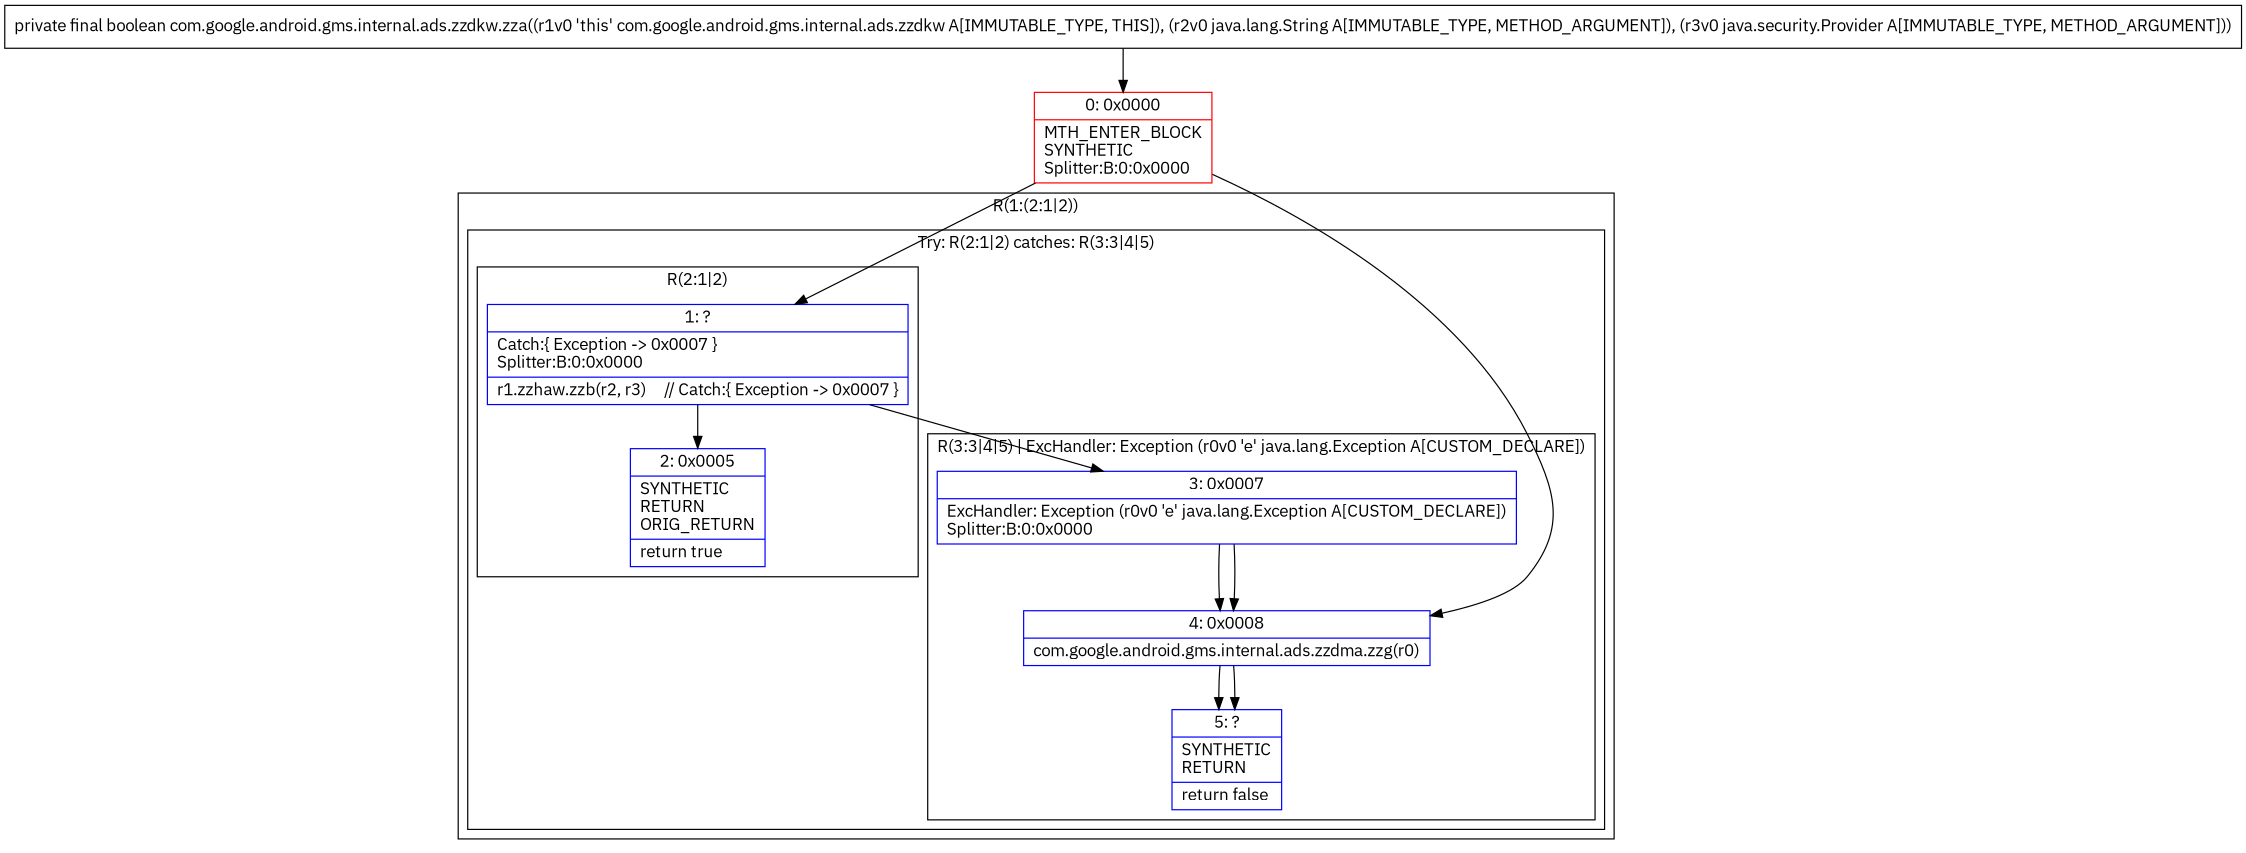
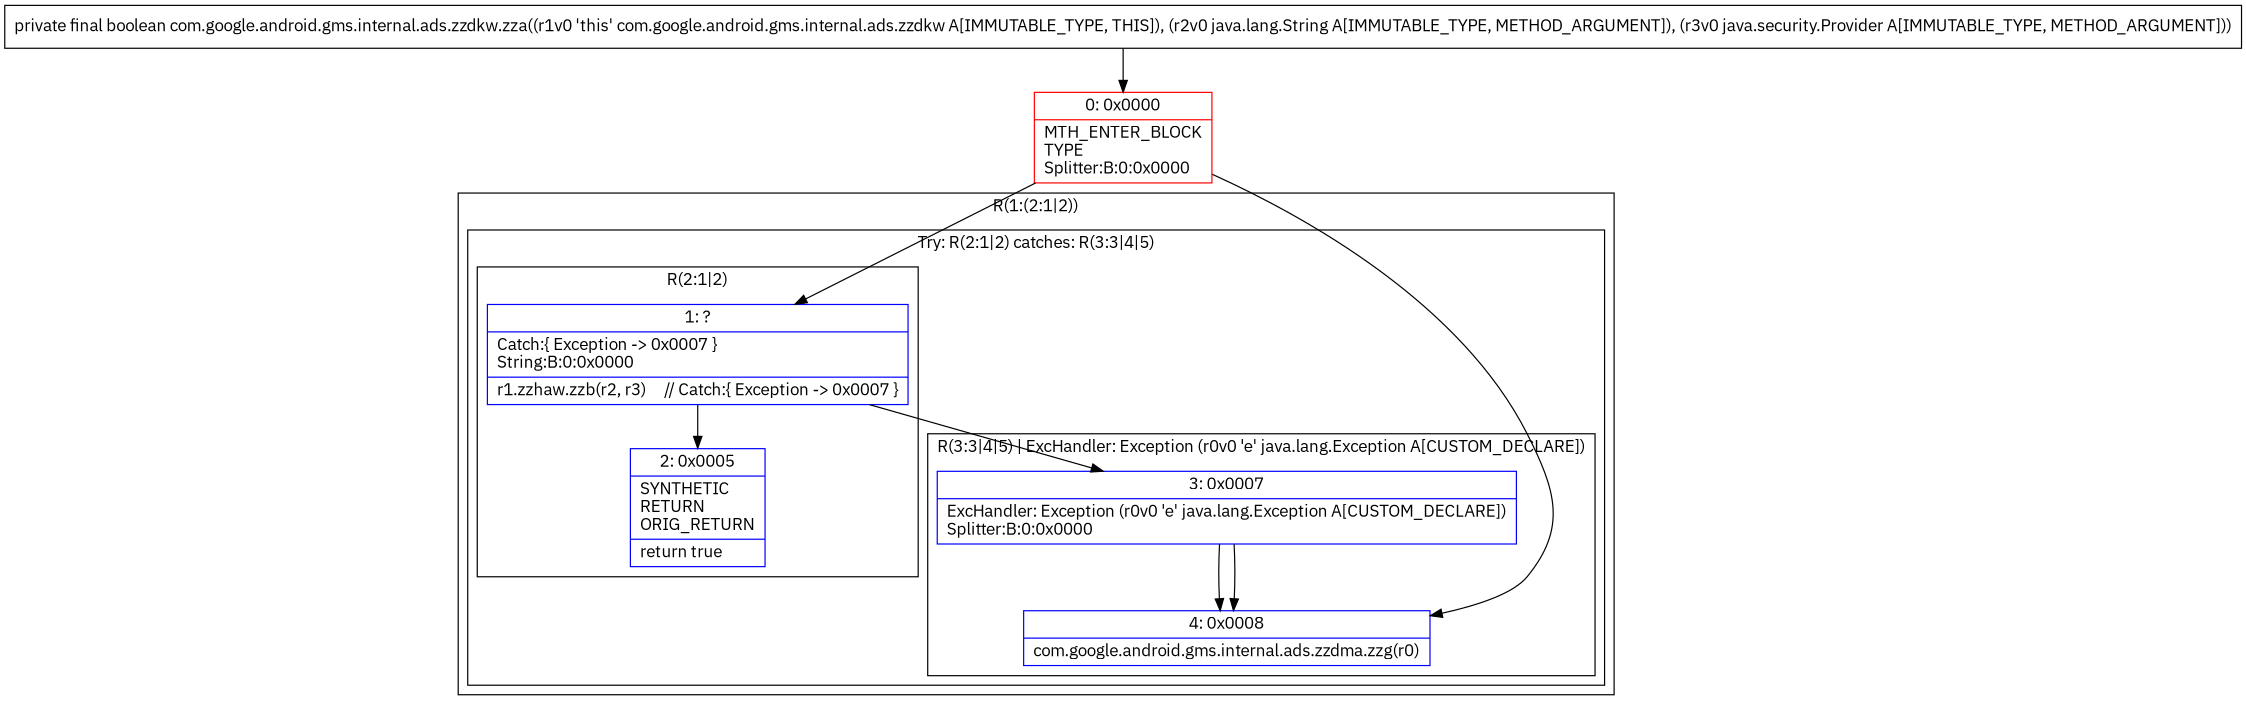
node "0: 0x0000": text "SYNTHETIC" -> "TYPE"
node "1: ?": text "Splitter:B:0:0x0000" -> "String:B:0:0x0000"
node "5: ?": removed
